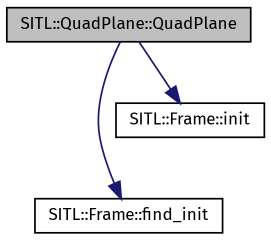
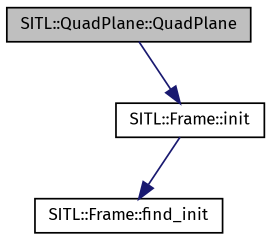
edge "SITL::QuadPlane::QuadPlane" -> "SITL::Frame::find_init": now "SITL::Frame::init" -> "SITL::Frame::find_init"
